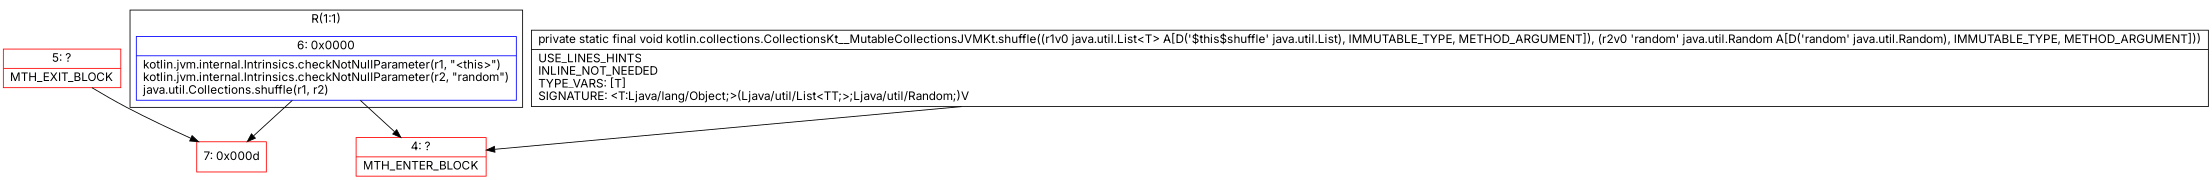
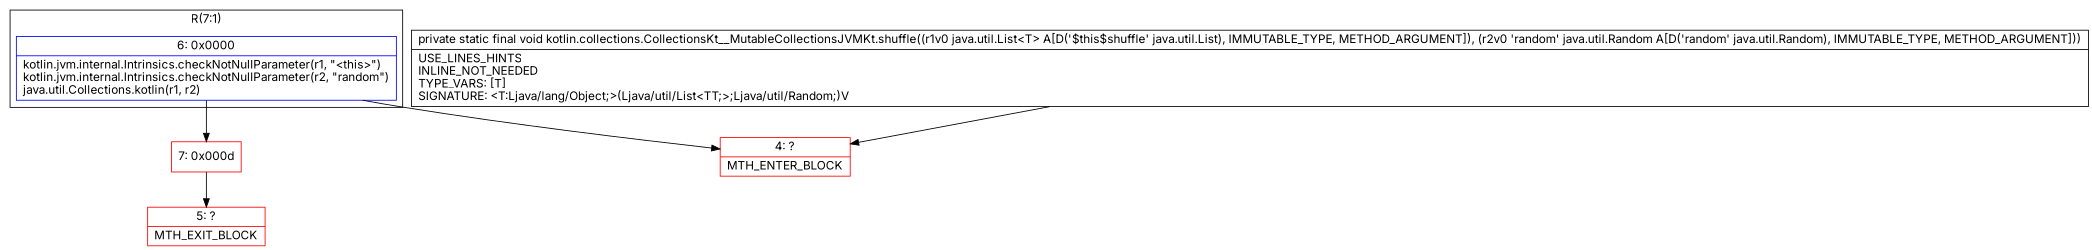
cluster "R(1:1)": label "R(1:1)" -> "R(7:1)"
node "6: 0x0000": text "java.util.Collections.shuffle(r1, r2)" -> "java.util.Collections.kotlin(r1, r2)"
edge "5: ?" -> "7: 0x000d": reversed
